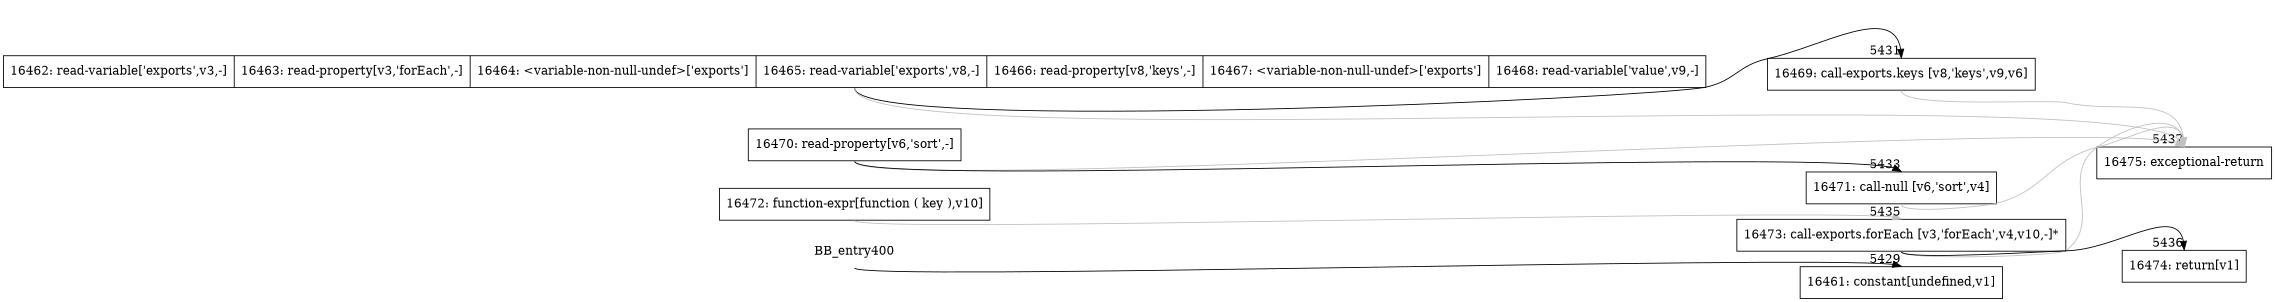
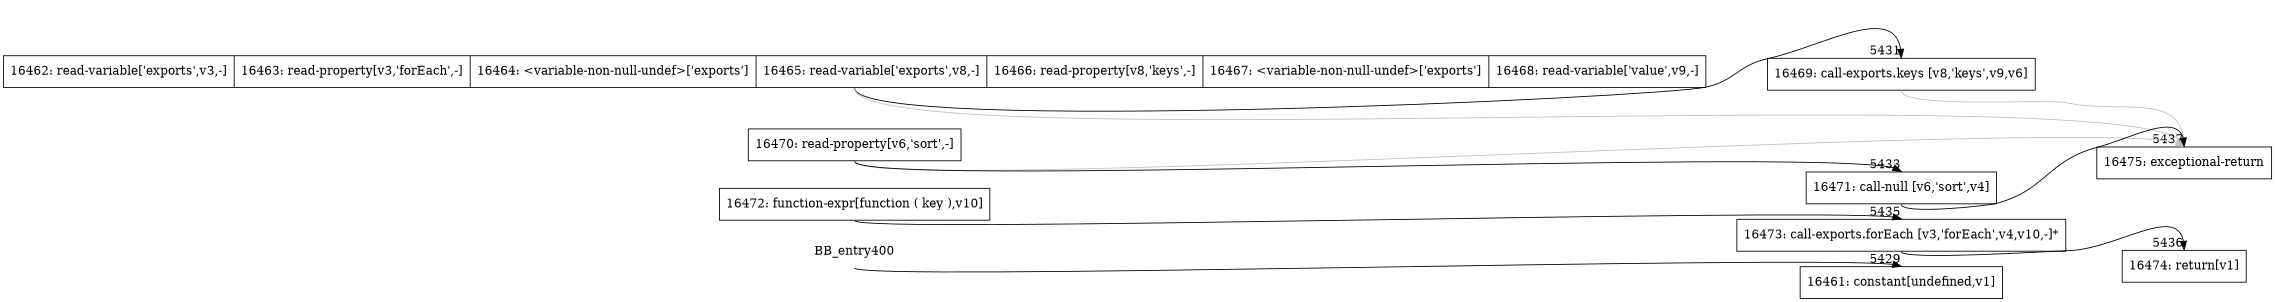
edge "16471: call-null [v6,'sort',v4]" -> "16475: exceptional-return": color gray -> black
edge "16472: function-expr[function ( key ),v10]" -> "16473: call-exports.forEach [v3,'forEach',v4,v10,-]*": color gray -> black
edge "16473: call-exports.forEach [v3,'forEach',v4,v10,-]*" -> "16475: exceptional-return": removed
